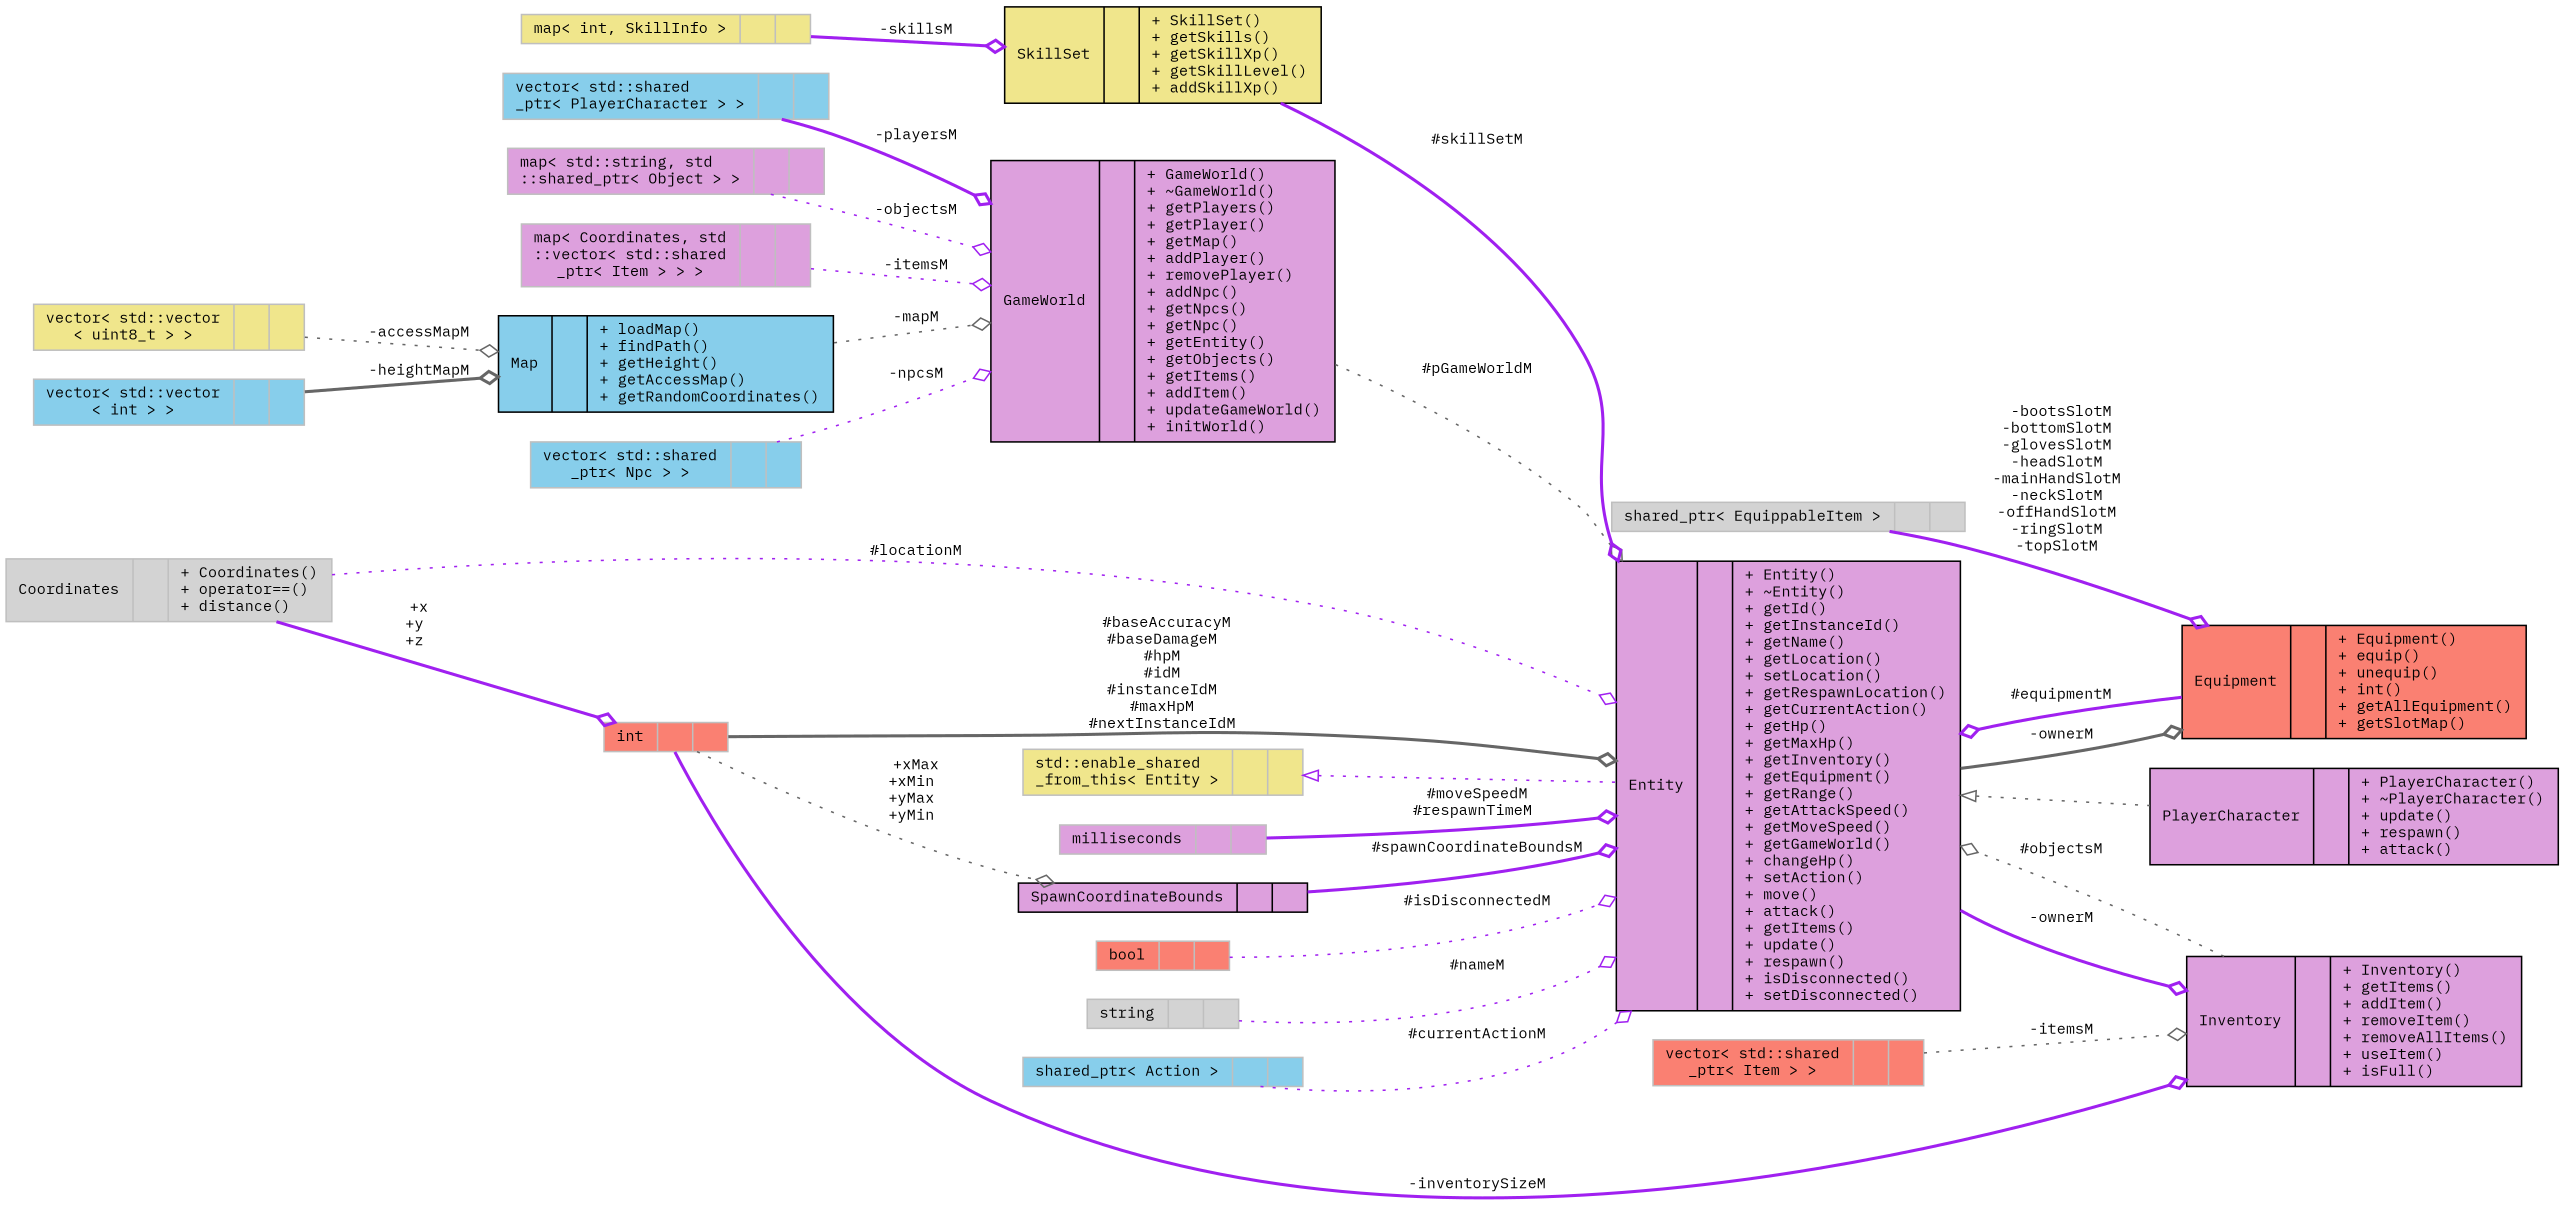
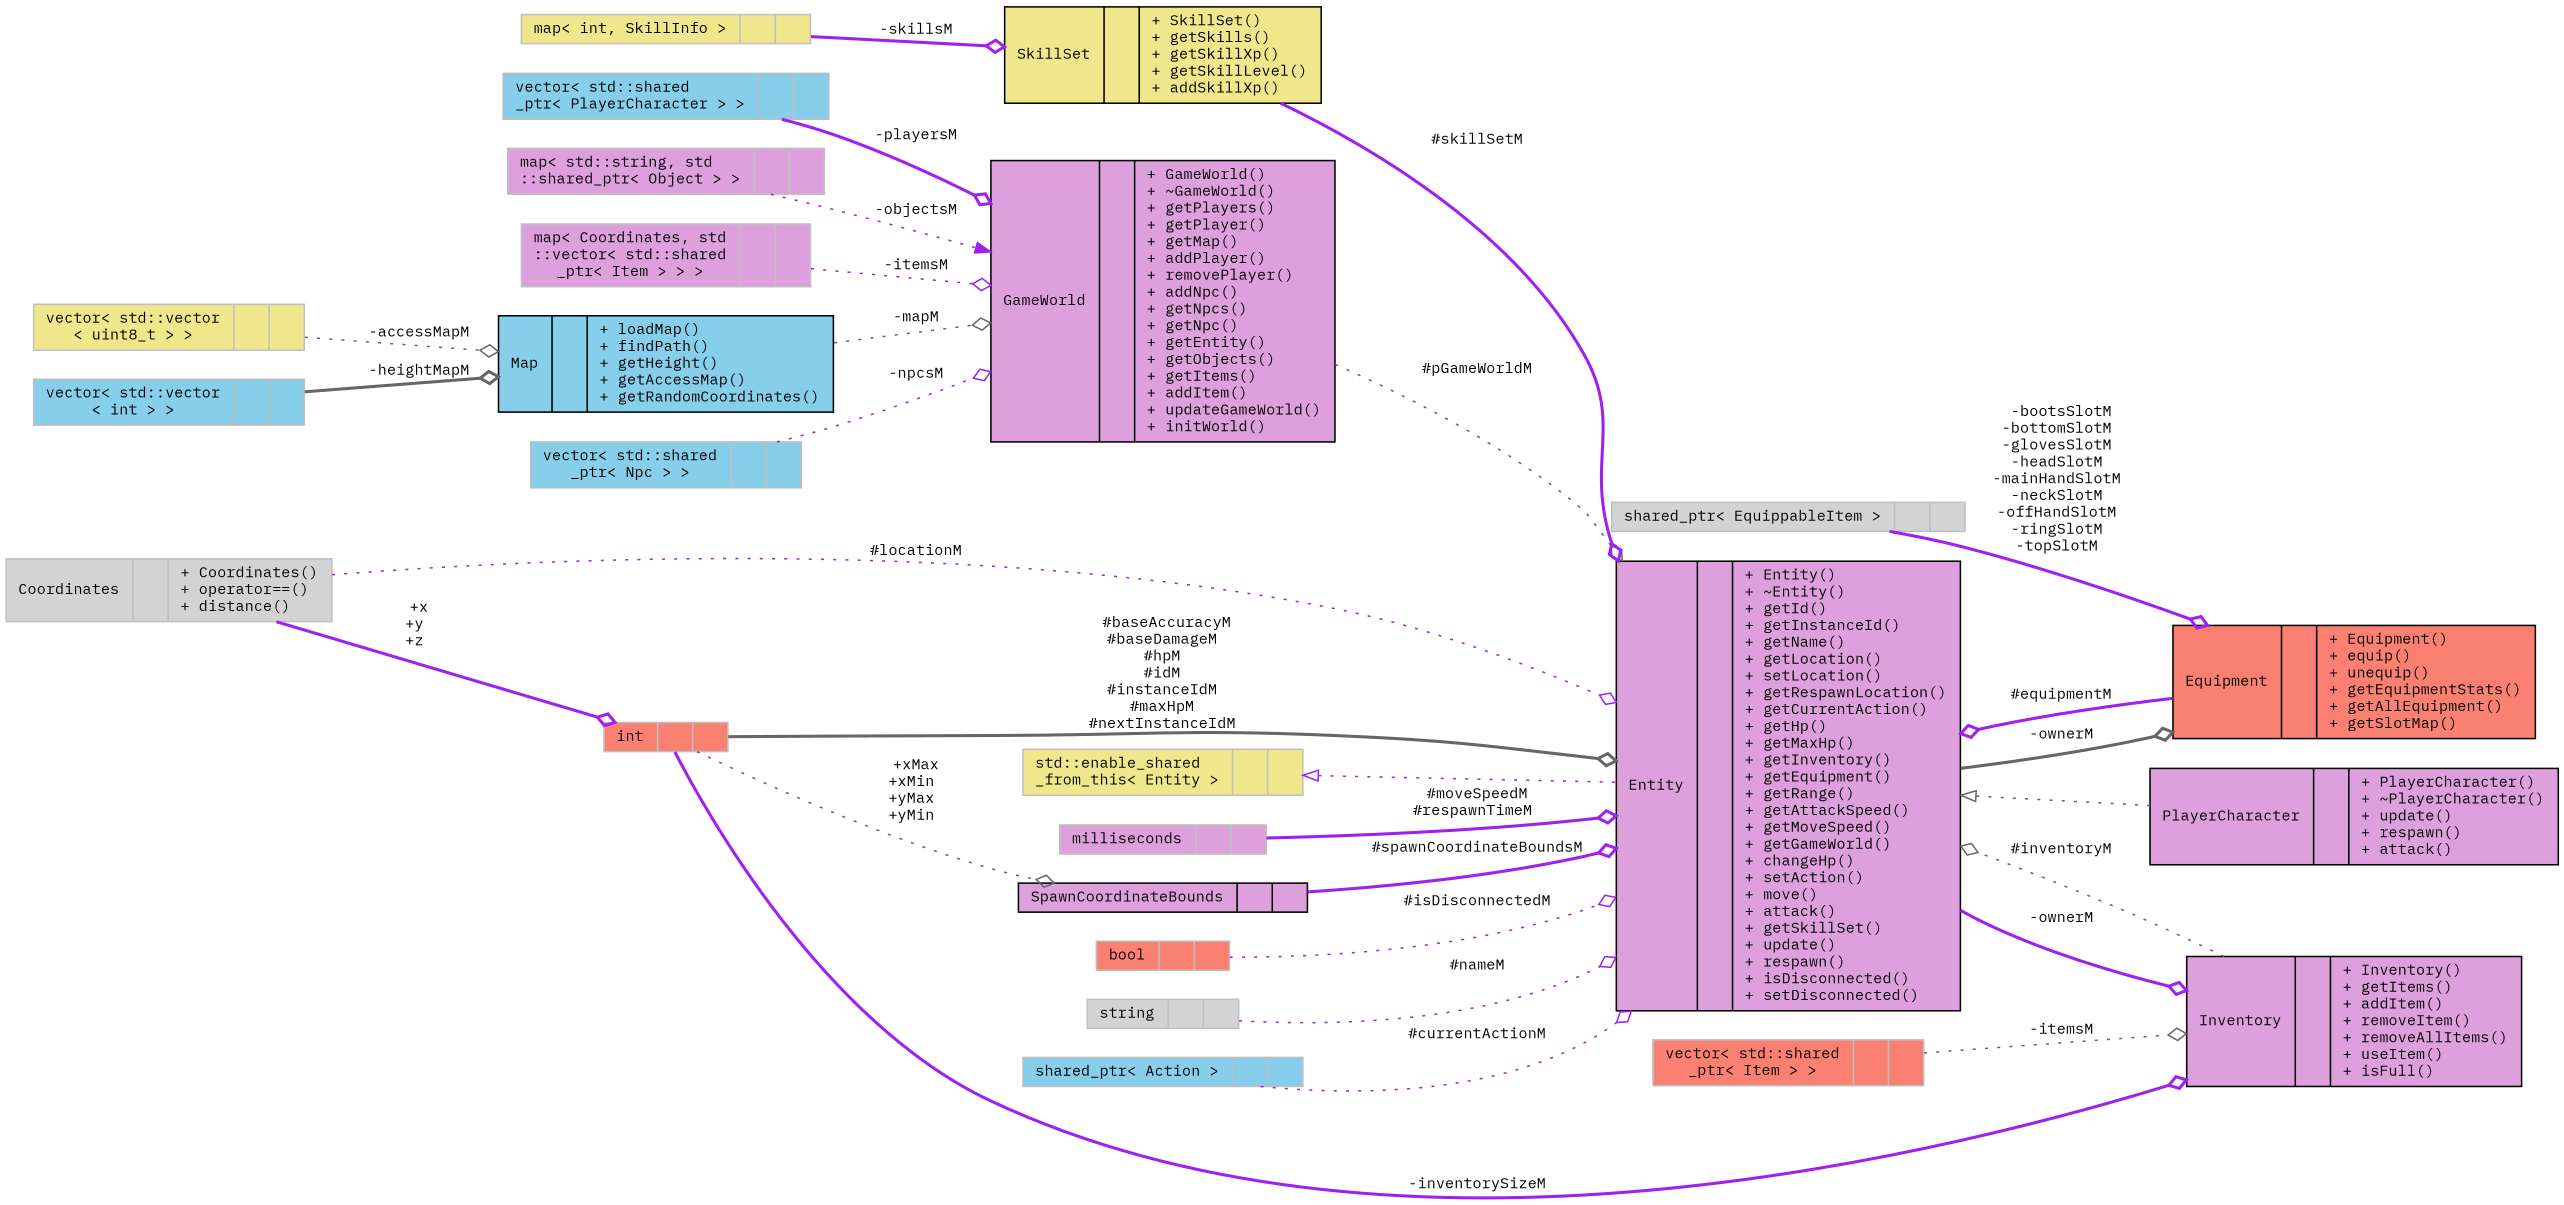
edge "map< std::string, std" -> "GameWorld": arrowhead odiamond -> normal
node "Equipment": text "+ int()" -> "+ getEquipmentStats()"
edge "Inventory" -> "Entity": label " #objectsM" -> " #inventoryM"
node "Entity": text "+ getItems()" -> "+ getSkillSet()"
